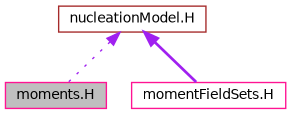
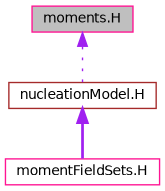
edge "moments.H" -> "nucleationModel.H": reversed
